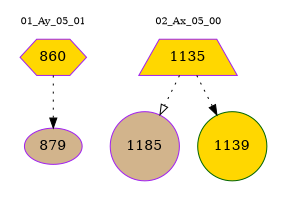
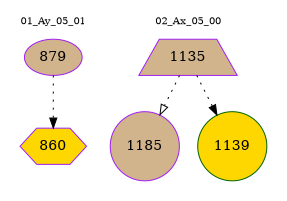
node "1135": fillcolor gold -> tan
edge "860" -> "879": reversed
